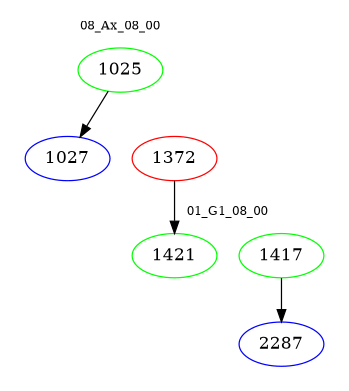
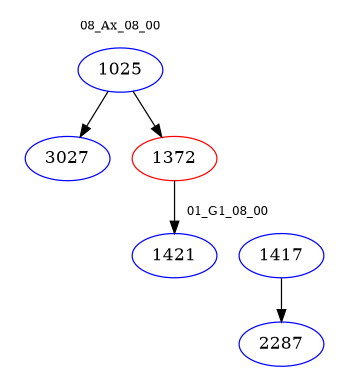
node "1025": color green -> blue
edge "1025" -> "1372": added
node "1027": label "1027" -> "3027"
node "1421": color green -> blue
node "1417": color green -> blue
